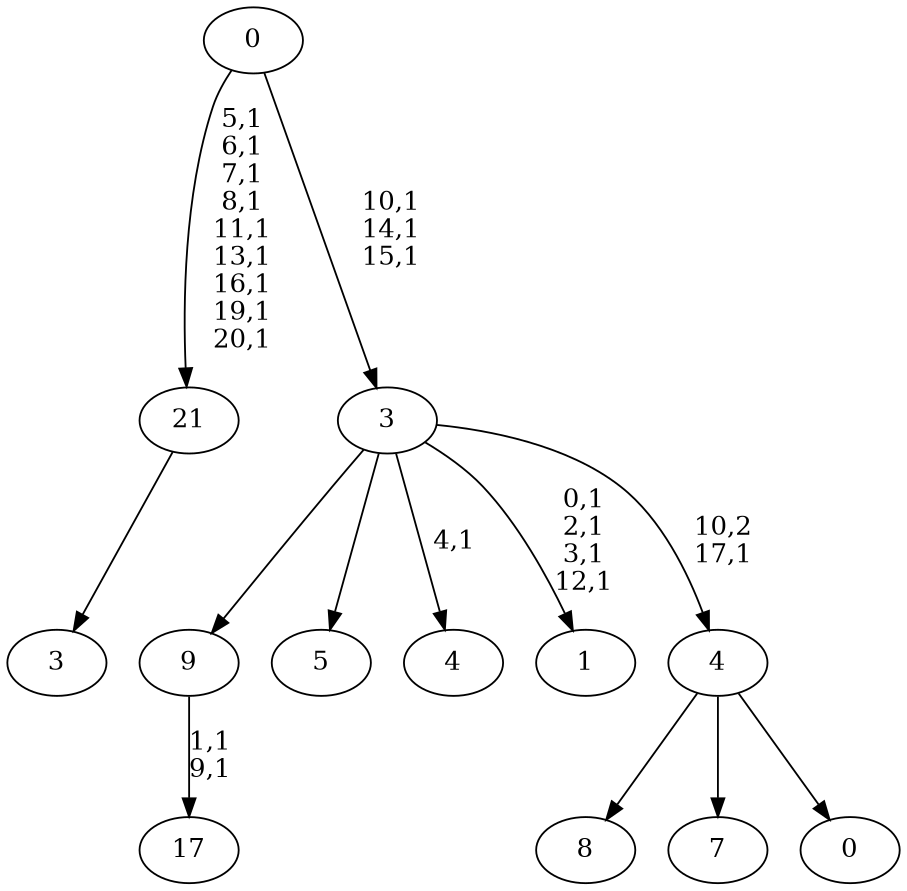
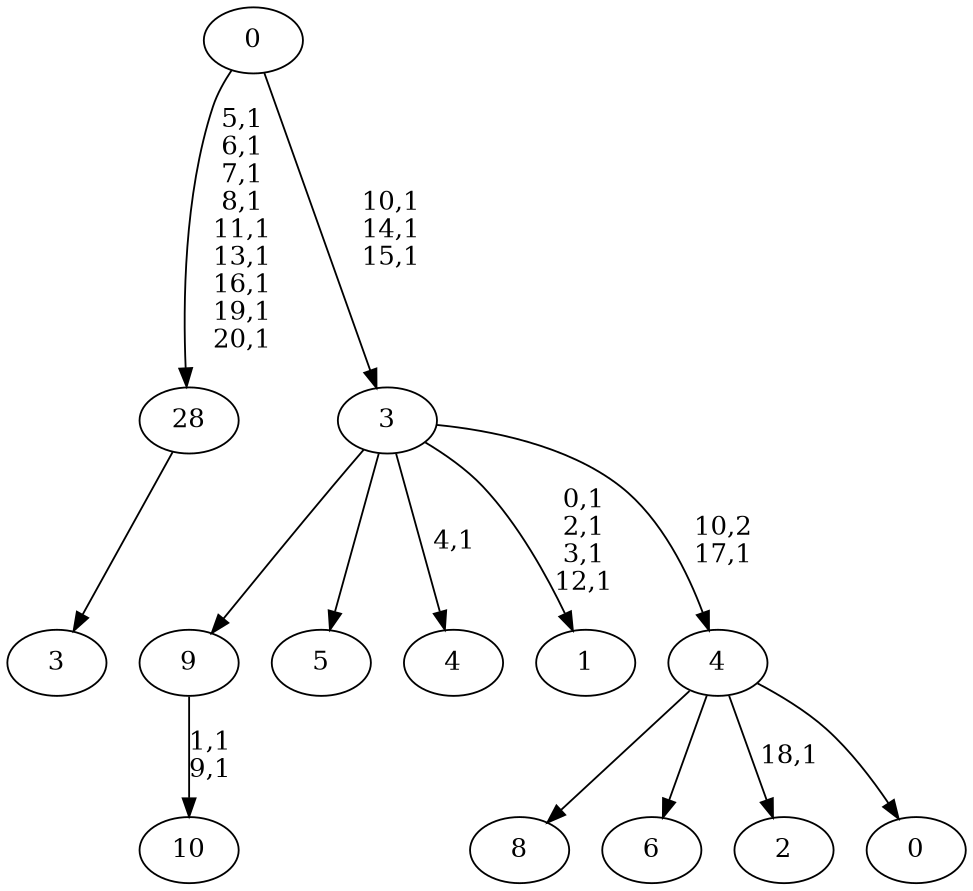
node "21": label "21" -> "28"
node "17": label "17" -> "10"
node "7": label "7" -> "6"
node "2": added
